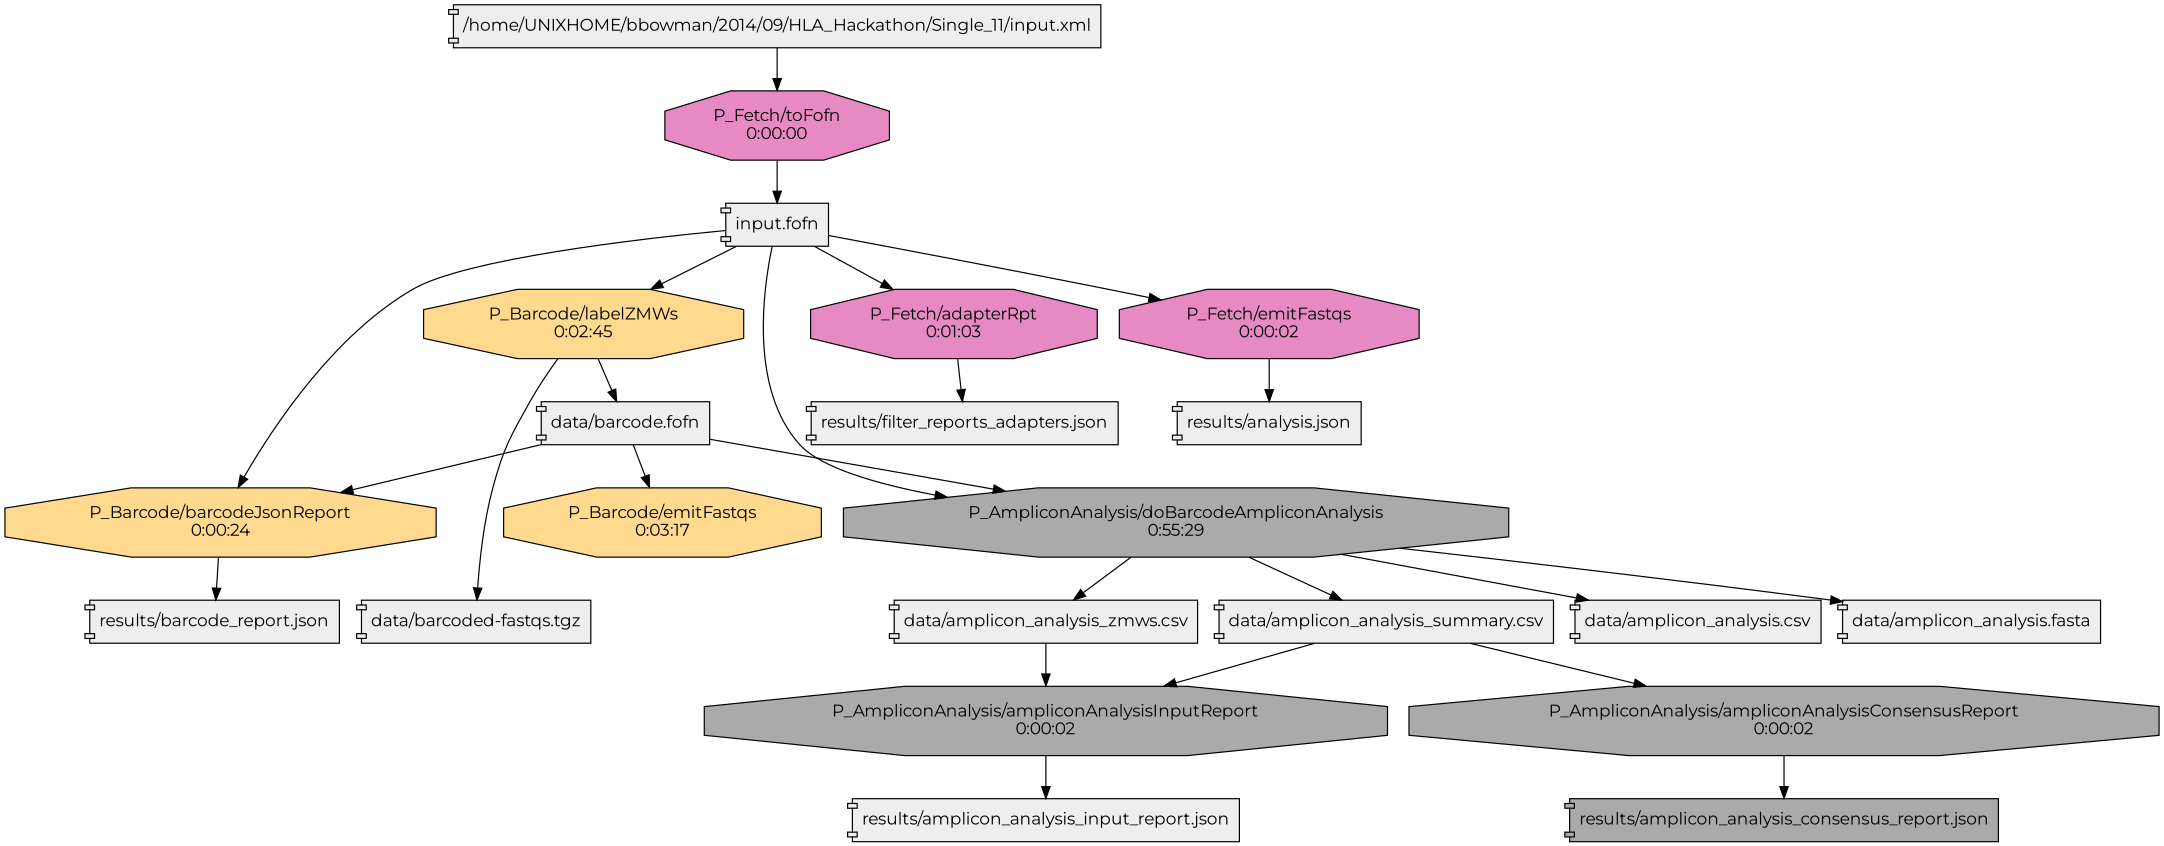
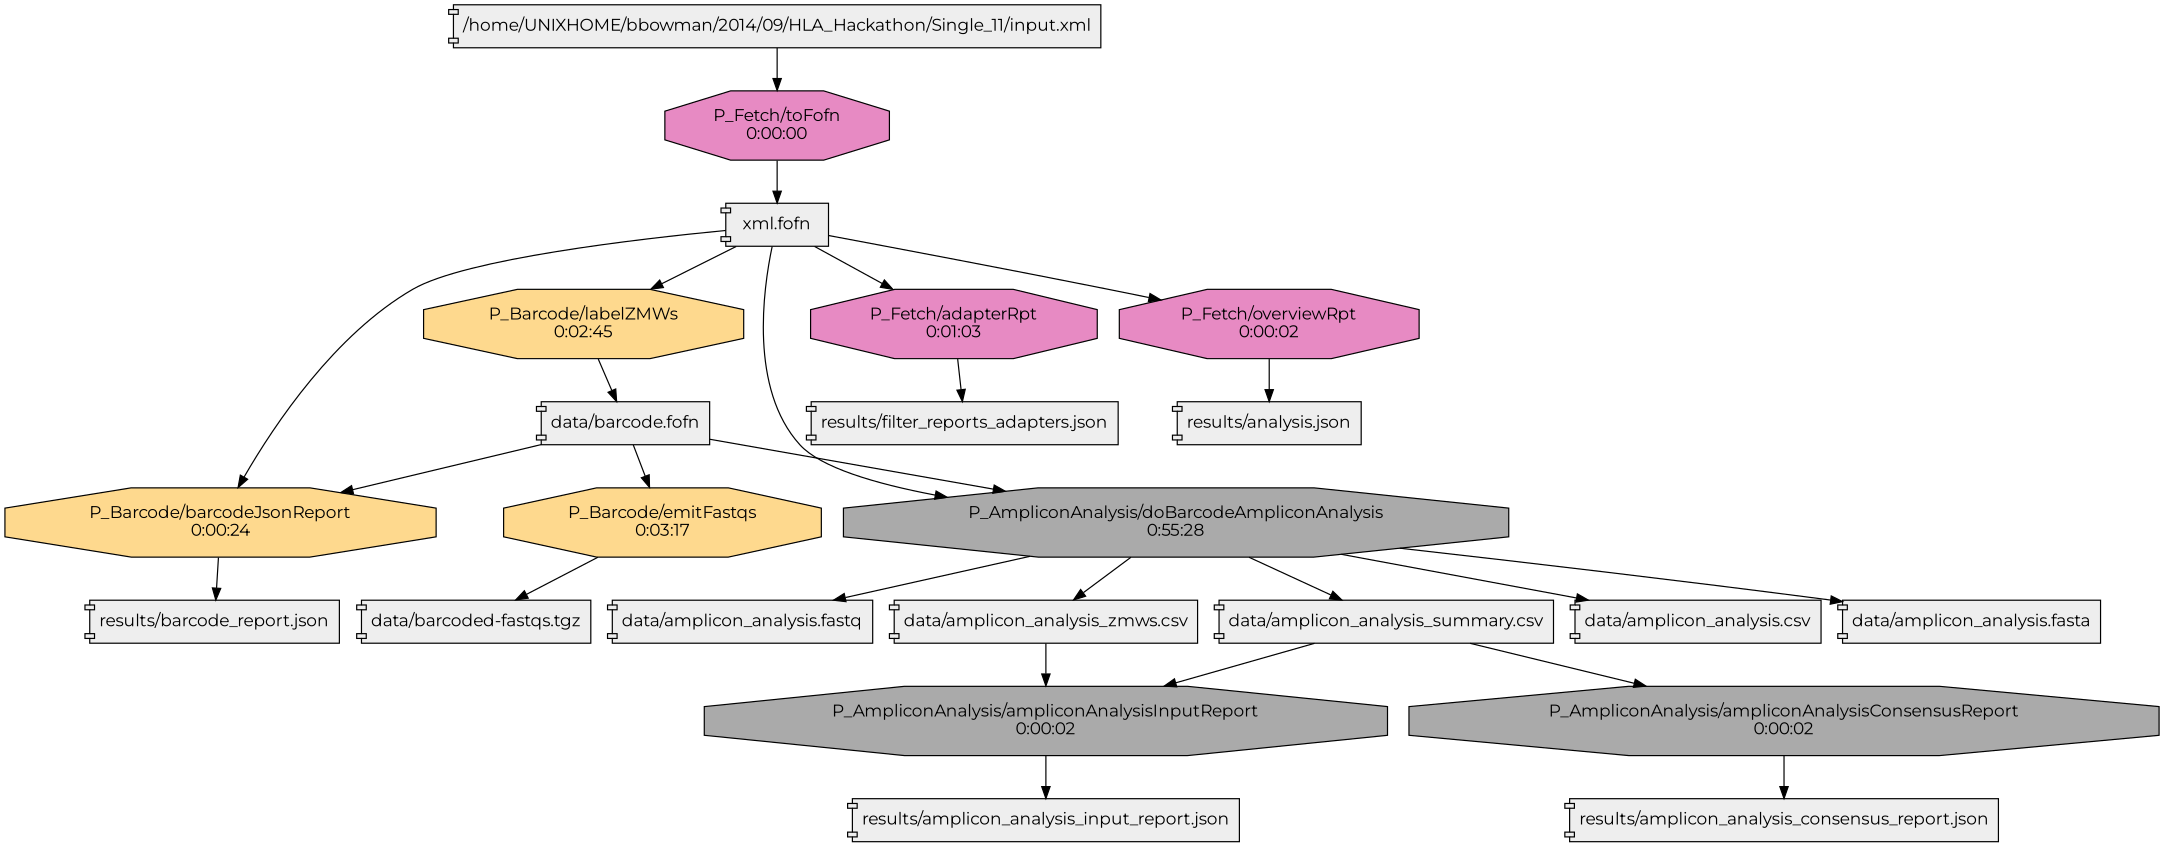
node "input.fofn": label "input.fofn" -> "xml.fofn"
node "P_Fetch/emitFastqs 0:00:02": label "P_Fetch/emitFastqs 0:00:02" -> "P_Fetch/overviewRpt 0:00:02"
edge "P_Barcode/labelZMWs 0:02:45" -> "data/barcoded-fastqs.tgz": now "P_Barcode/emitFastqs 0:03:17" -> "data/barcoded-fastqs.tgz"
node "P_AmpliconAnalysis/doBarcodeAmpliconAnalysis 0:55:29": label "P_AmpliconAnalysis/doBarcodeAmpliconAnalysis 0:55:29" -> "P_AmpliconAnalysis/doBarcodeAmpliconAnalysis 0:55:28"
node "data/amplicon_analysis.fastq": added
node "results/amplicon_analysis_consensus_report.json": fillcolor #aaaaaa -> #eeeeee
